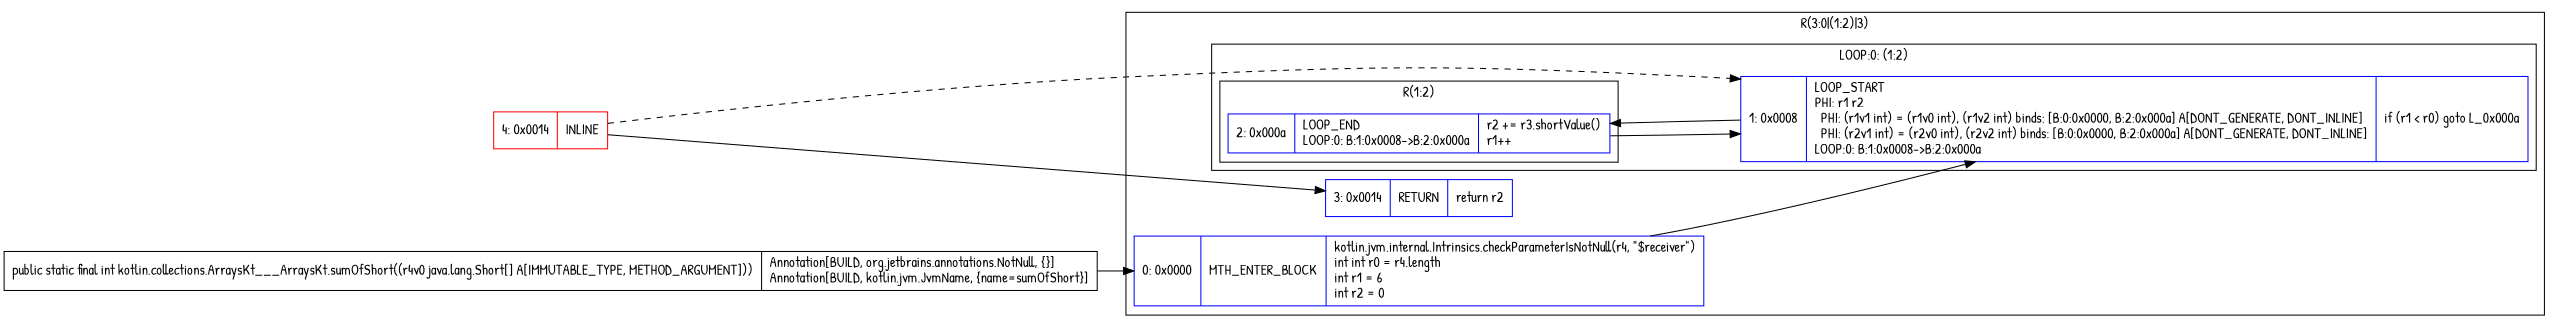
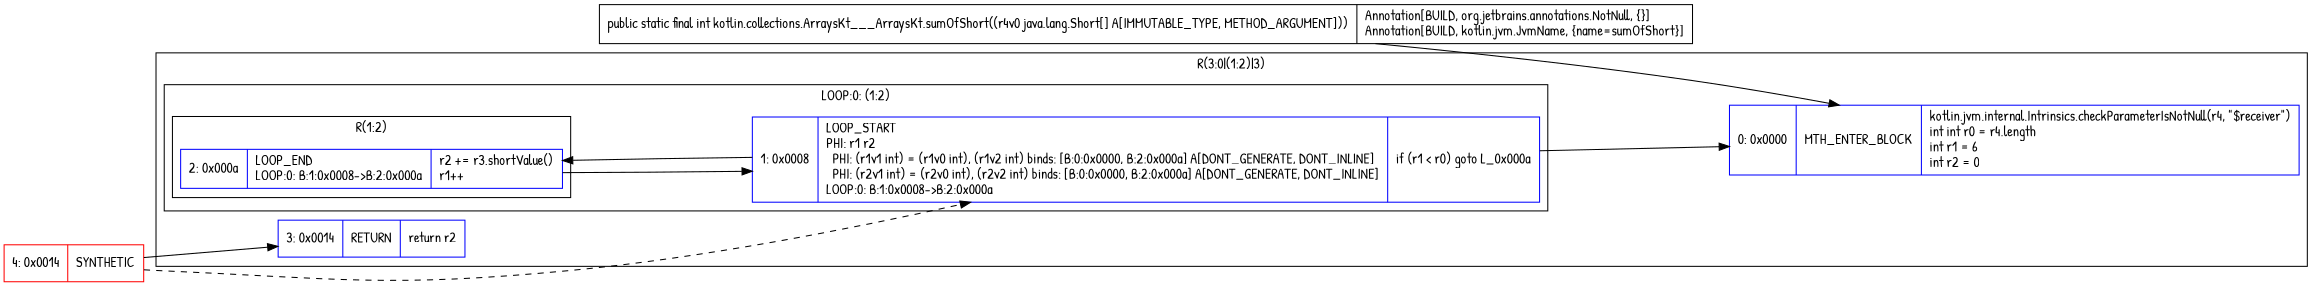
node "4: 0x0014": text "INLINE" -> "SYNTHETIC"
edge "0: 0x0000" -> "1: 0x0008": reversed
